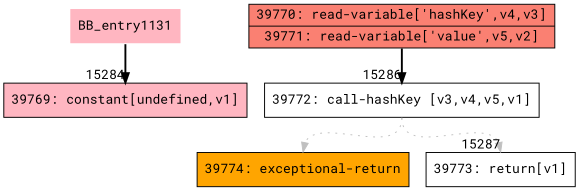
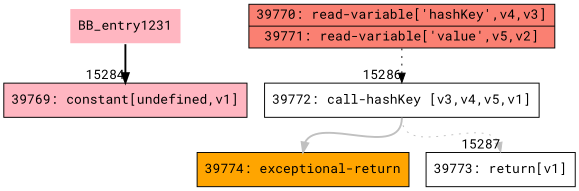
node "BB_entry1131": label "BB_entry1131" -> "BB_entry1231"
edge "39770: read-variable['hashKey',v4,v3]" -> "39772: call-hashKey [v3,v4,v5,v1]": style bold -> dotted
edge "39772: call-hashKey [v3,v4,v5,v1]" -> "39774: exceptional-return": style dotted -> bold
